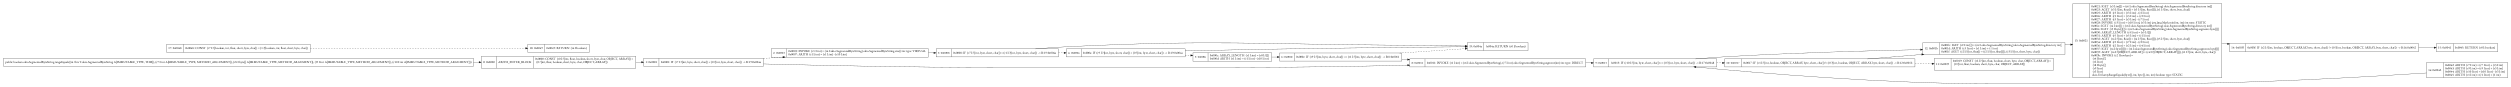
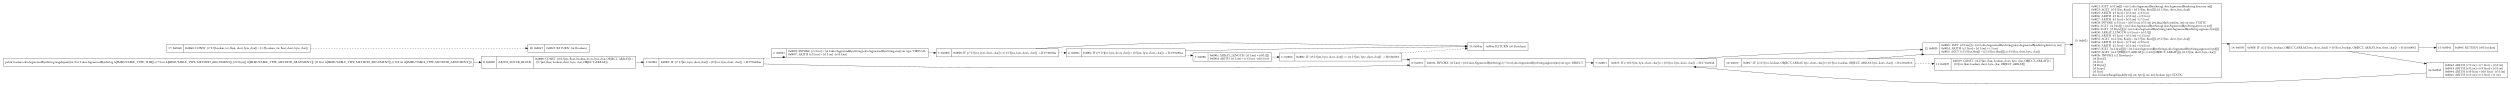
edge "14: 0x003f" -> "16: 0x0042": added
edge "9: 0x0015" -> "10: 0x0017": removed
node "13: 0x0021": text "(r9 I:int)" -> "(r9 I:type)"
